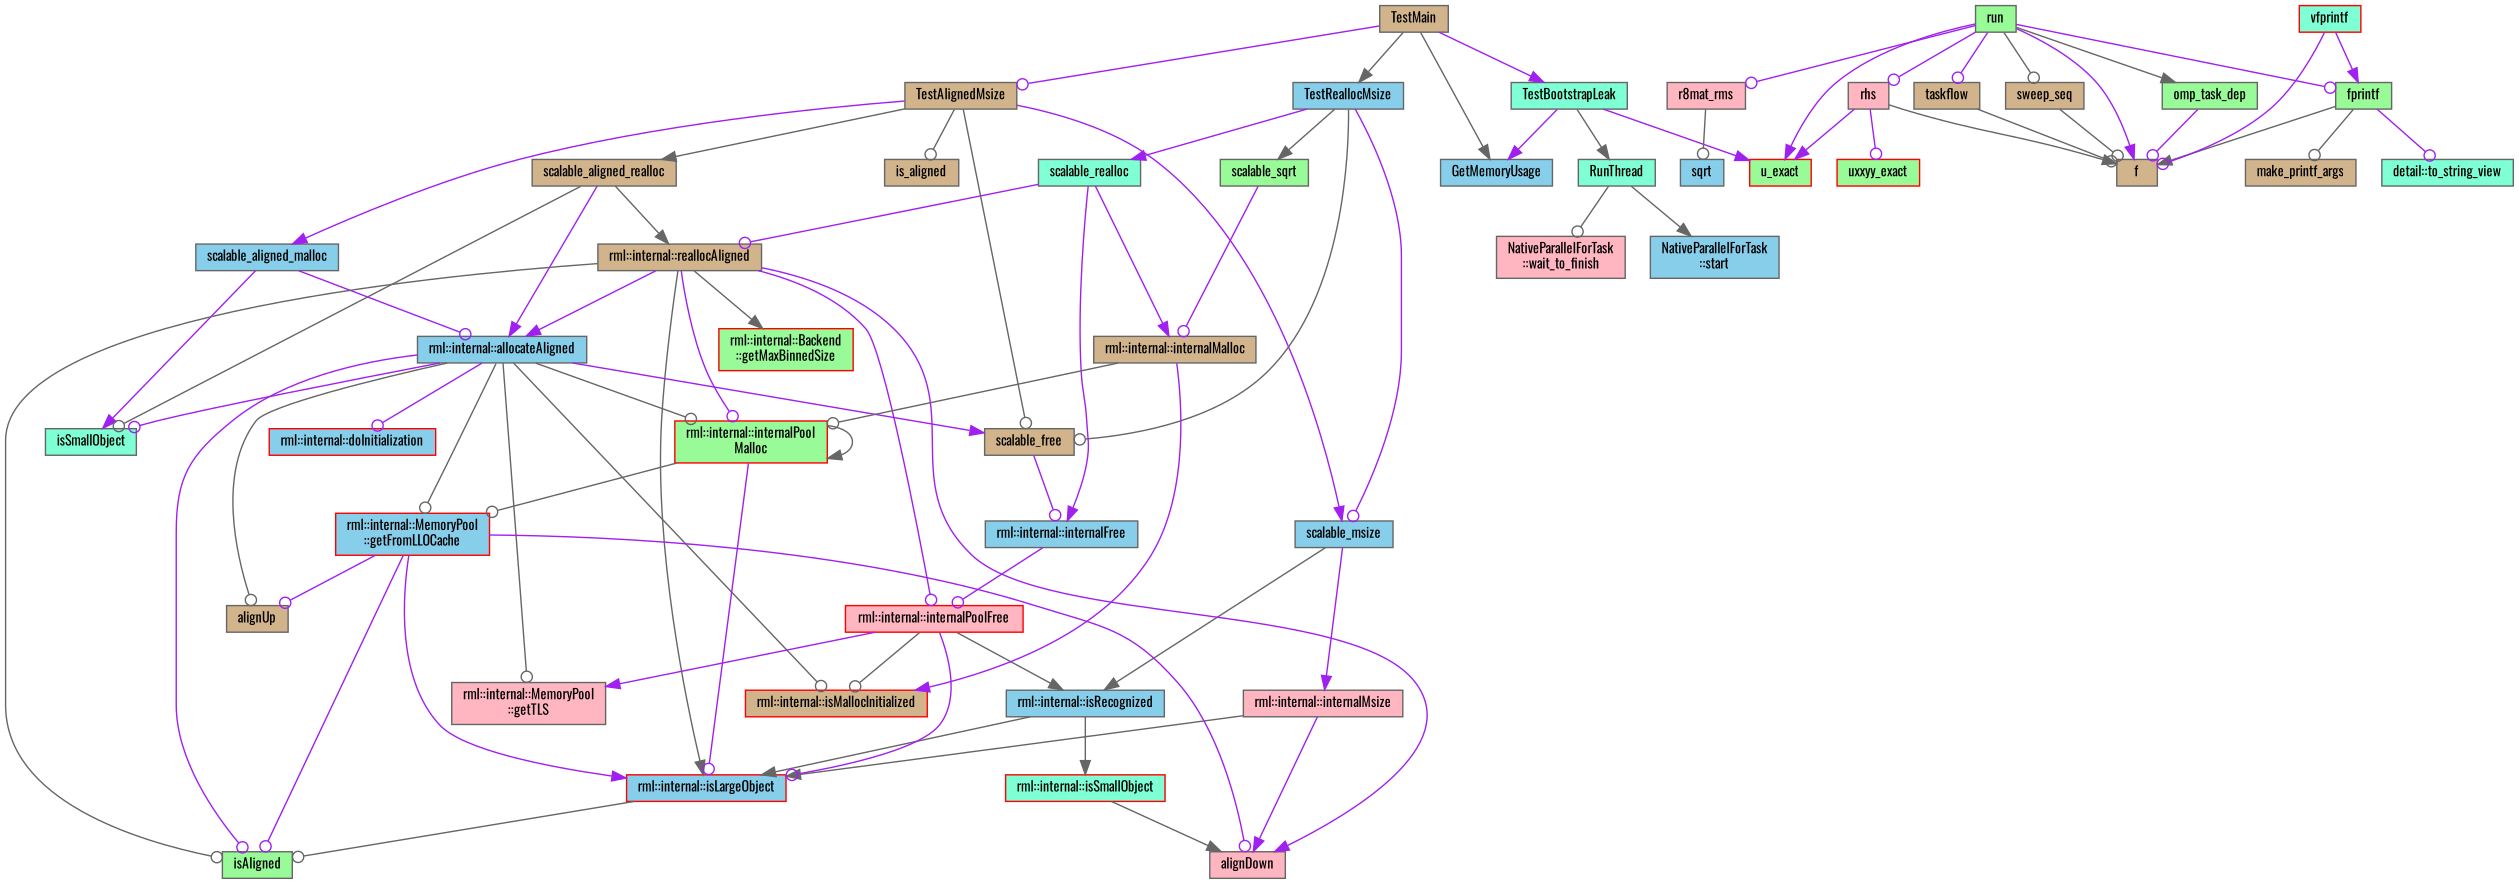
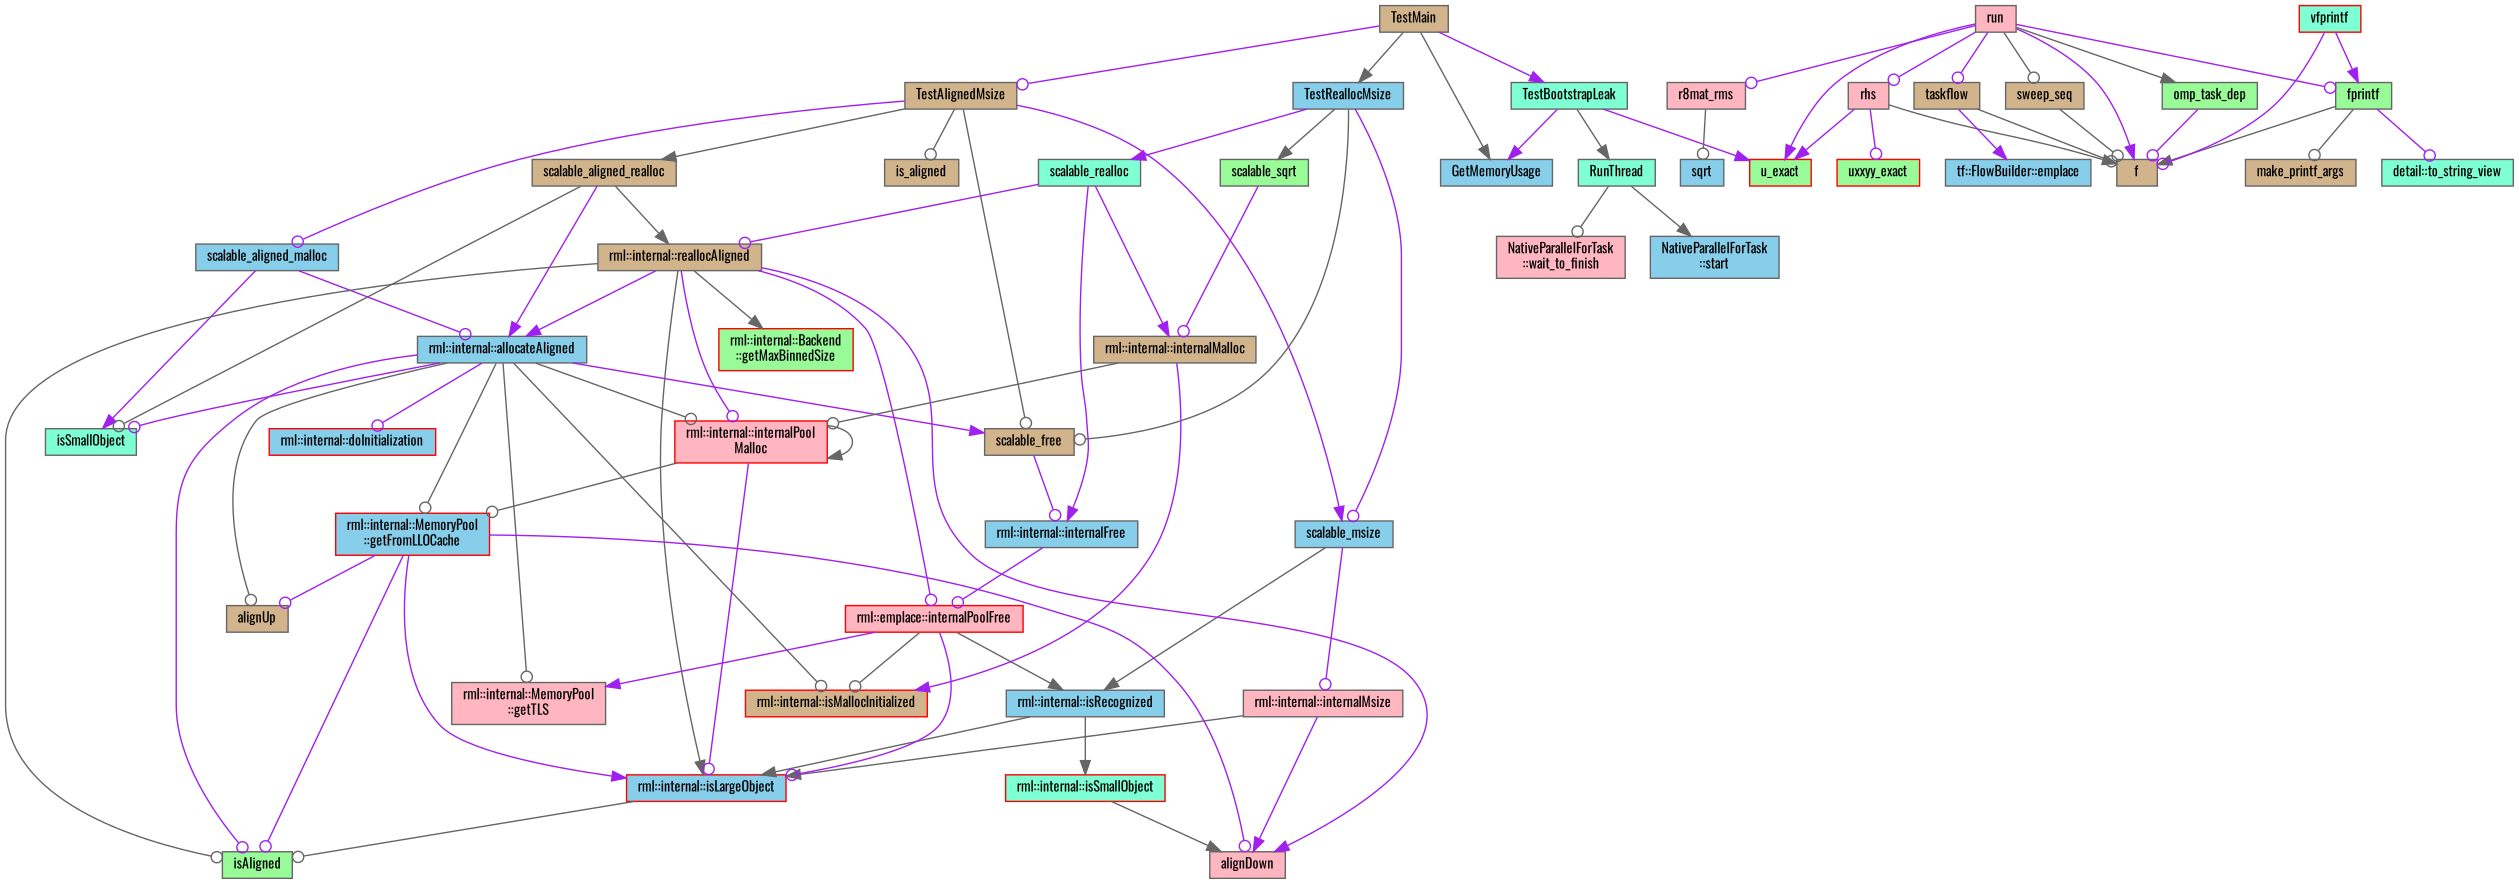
node "run": fillcolor palegreen -> lightpink
edge "TestAlignedMsize" -> "scalable_aligned_malloc": arrowhead normal -> odot
node "tf::FlowBuilder::emplace": added
node "rml::internal::internalPool Malloc": fillcolor palegreen -> lightpink
edge "scalable_msize" -> "rml::internal::internalMsize": arrowhead normal -> odot
node "rml::internal::internalPoolFree": label "rml::internal::internalPoolFree" -> "rml::emplace::internalPoolFree"
